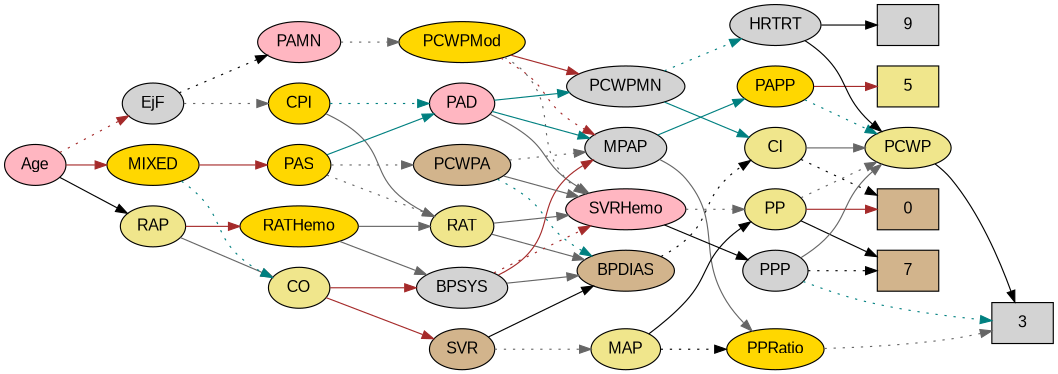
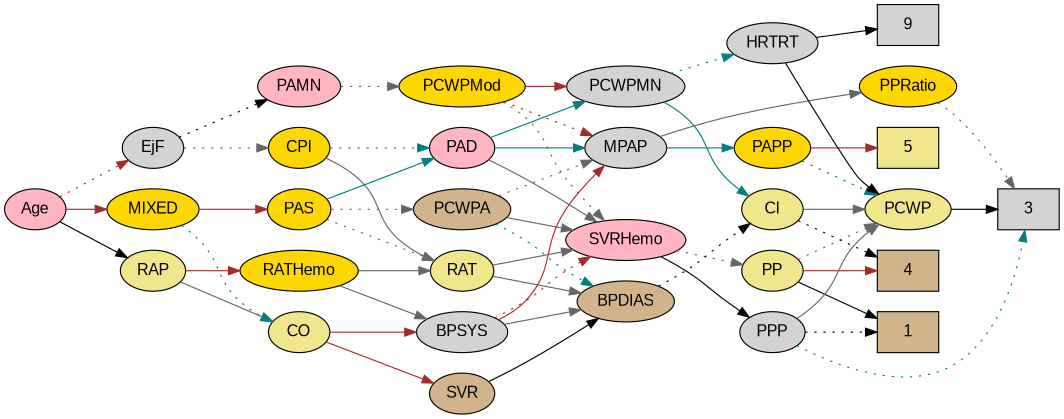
node "0": label "0" -> "4"
node "7": label "7" -> "1"
node "MAP": removed
